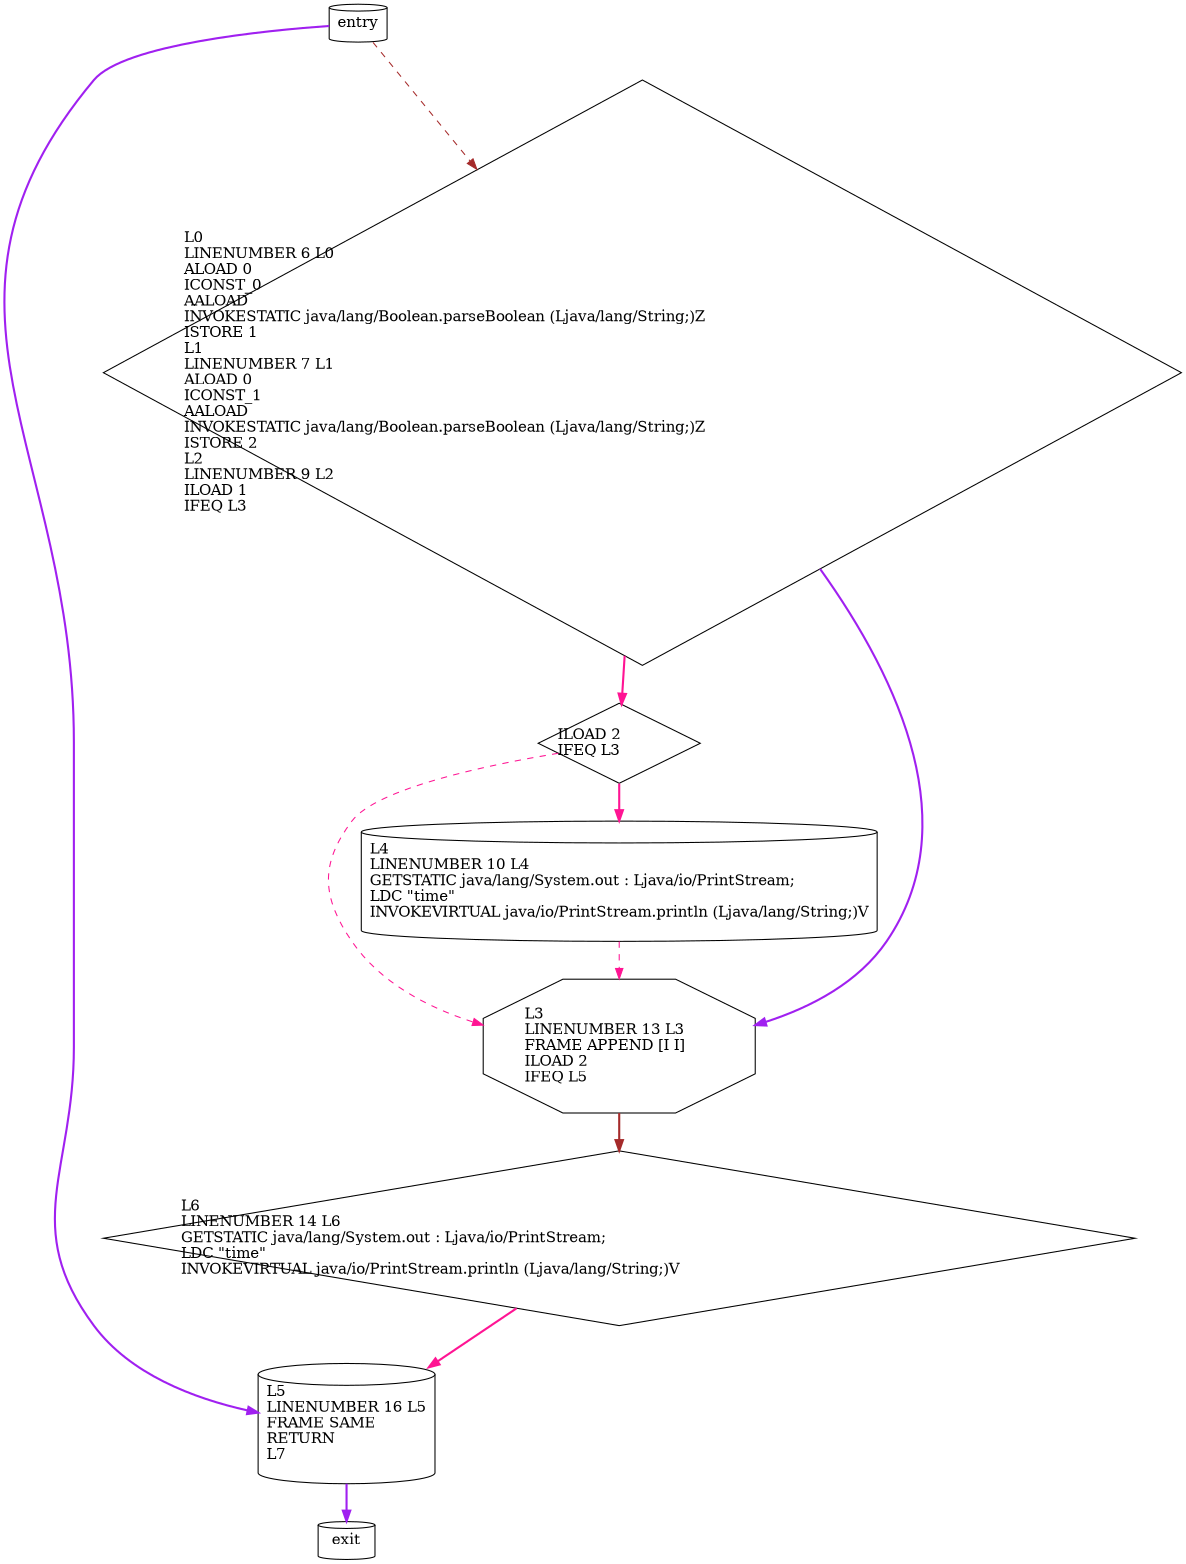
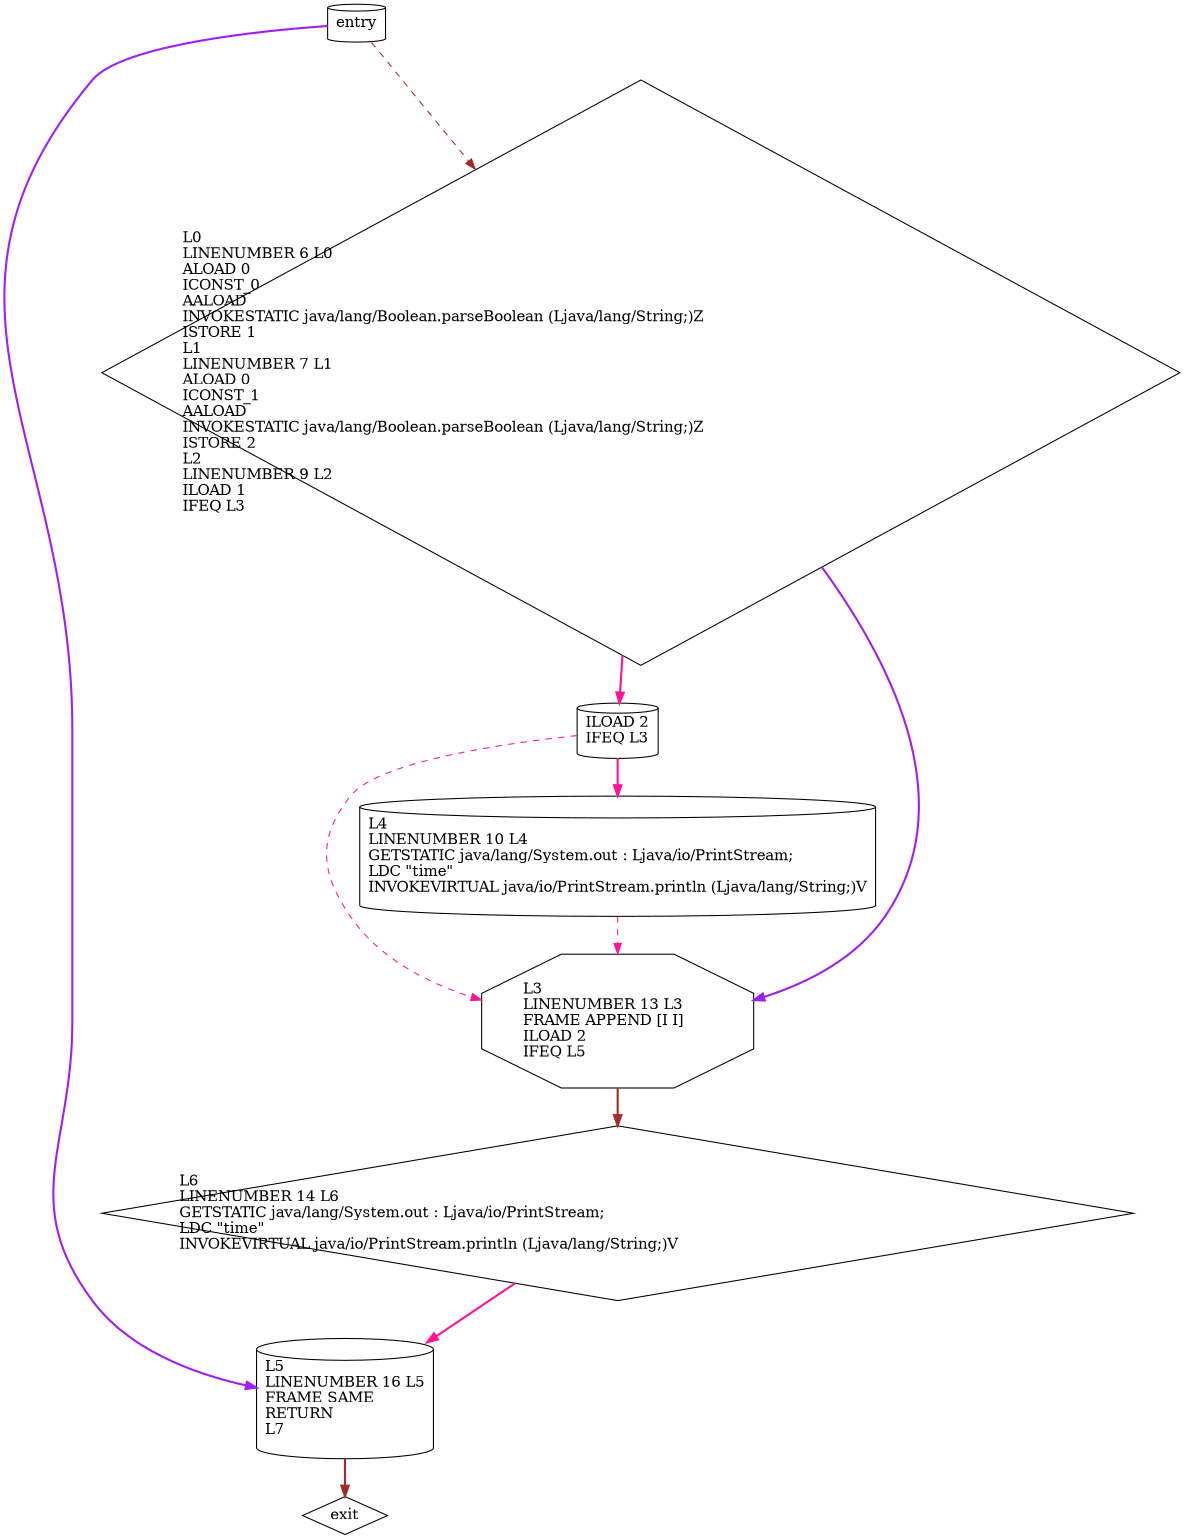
node "ILOAD 2 IFEQ L3": shape diamond -> cylinder
edge "L5 LINENUMBER 16 L5 FRAME SAME RETURN L7" -> "exit": color purple -> brown
node "exit": shape cylinder -> diamond
